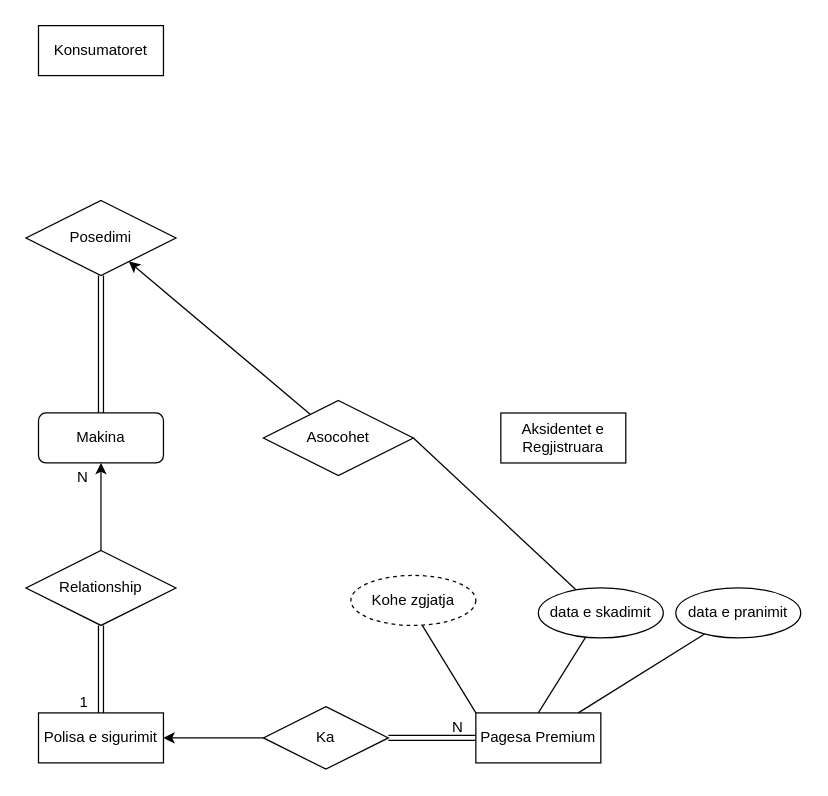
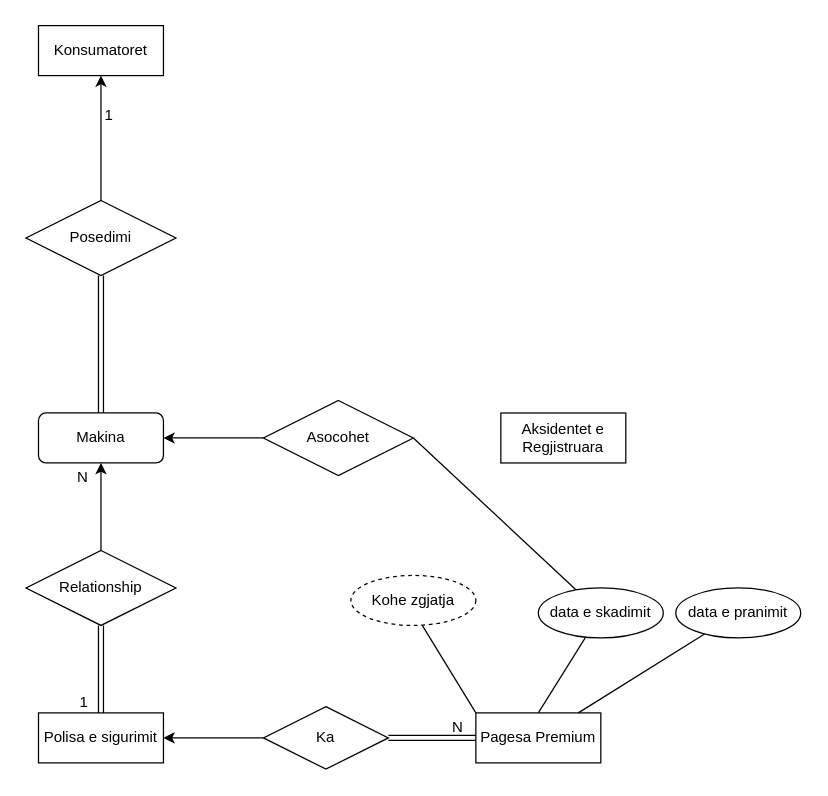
edge "Posedimi" -> "Konsumatoret": added, label "1"
edge "Asocohet" -> "Posedimi": now "Asocohet" -> "Makina"
